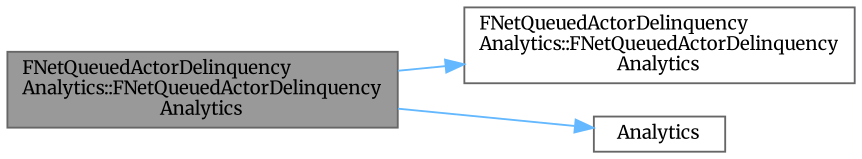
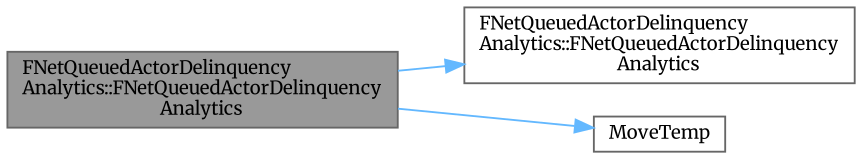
node "Analytics": label "Analytics" -> "MoveTemp"
